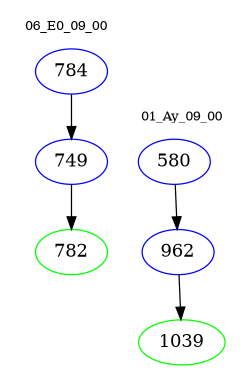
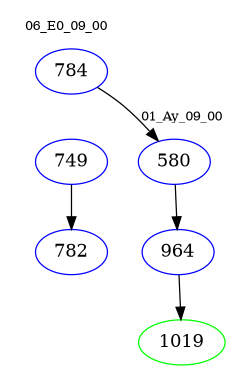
edge "784" -> "749": now "784" -> "580"
node "782": color green -> blue
node "962": label "962" -> "964"
node "1039": label "1039" -> "1019"
